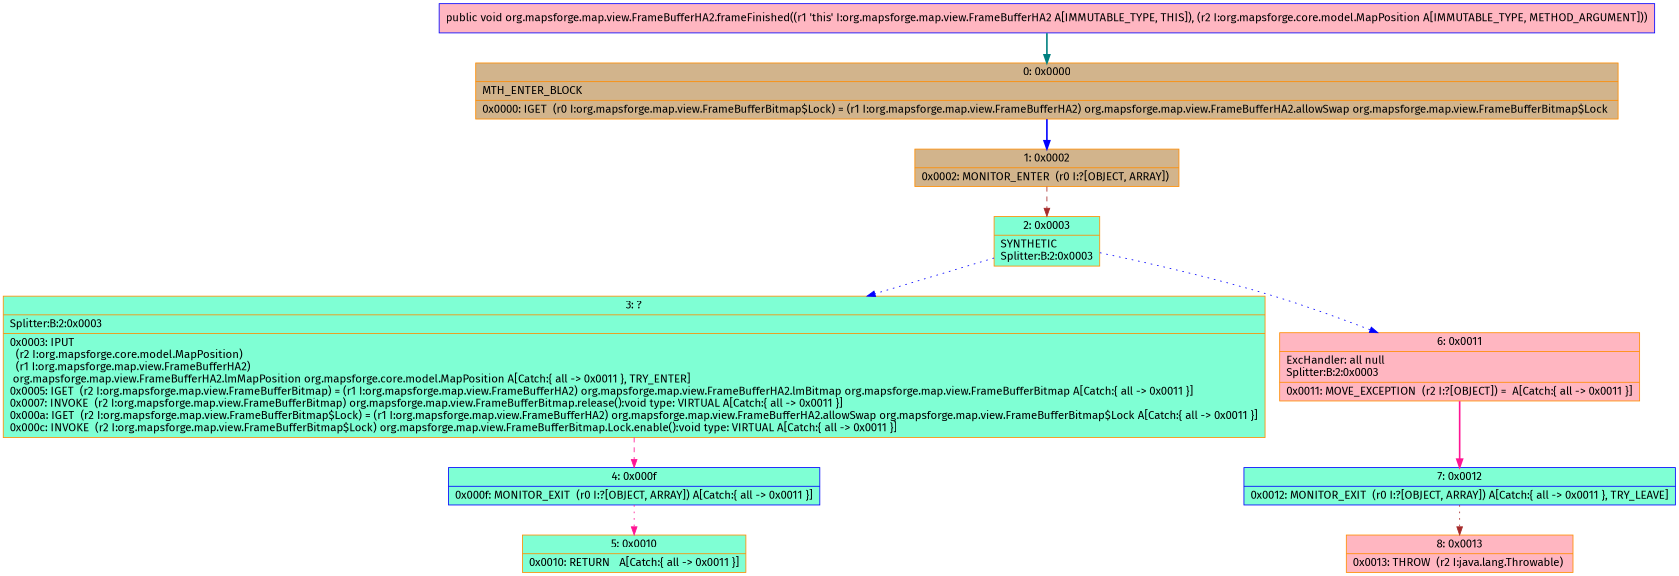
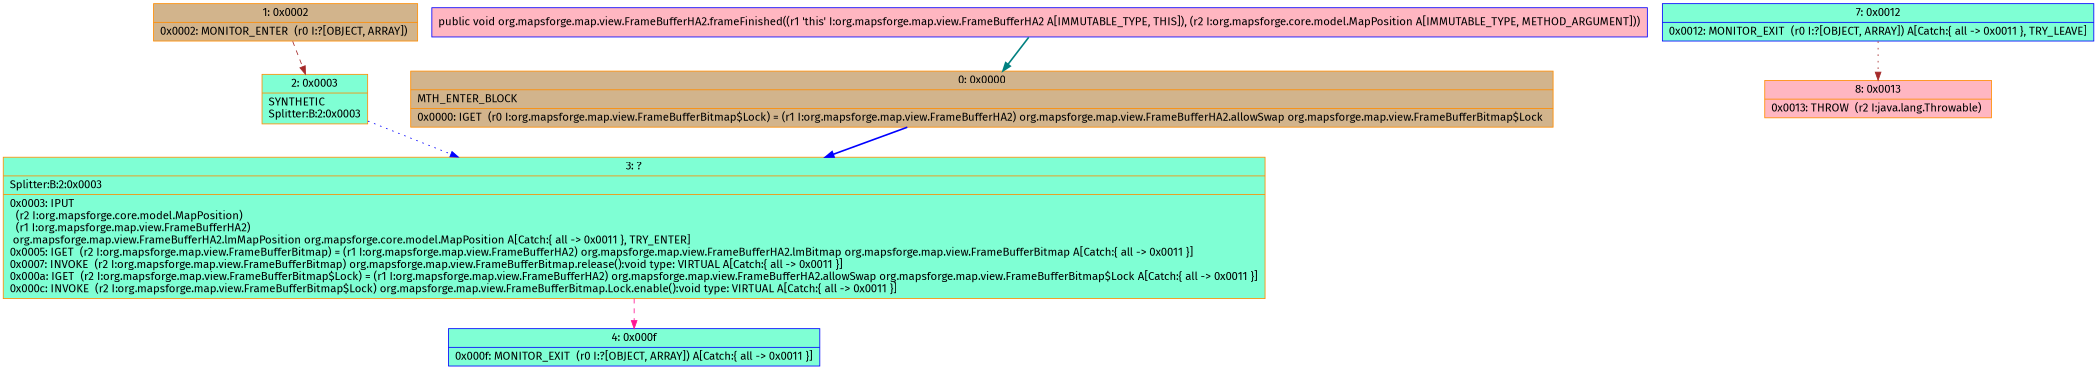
edge "0: 0x0000" -> "1: 0x0002": now "0: 0x0000" -> "3: ?"
node "6: 0x0011": removed
node "5: 0x0010": removed
